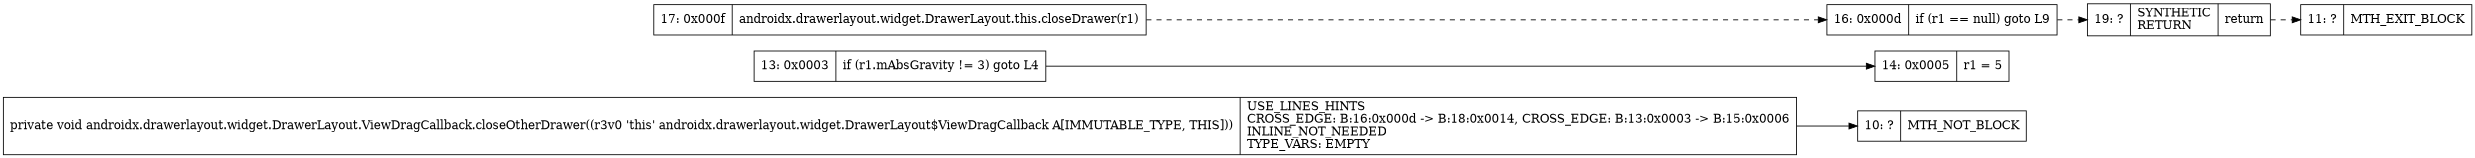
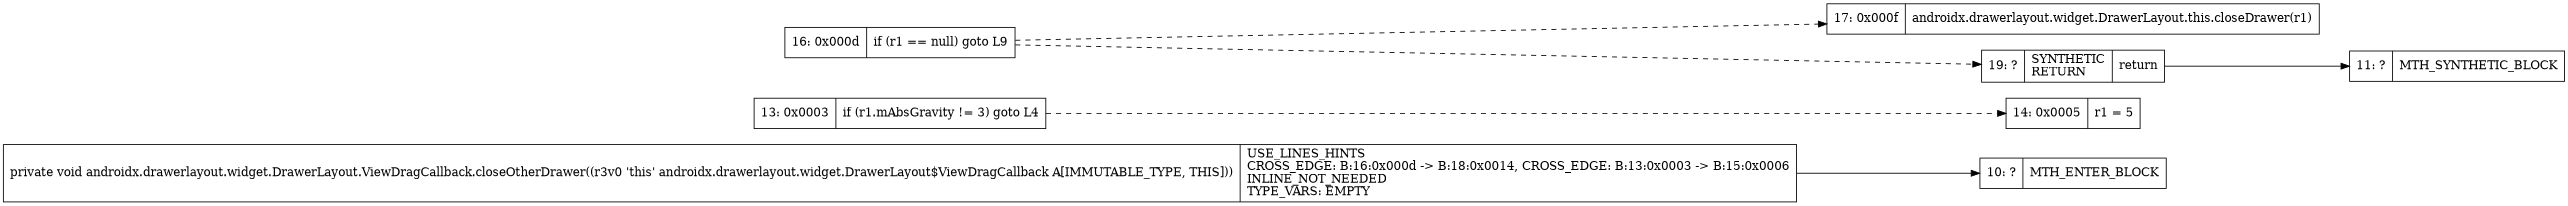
node "11: ?": text "MTH_EXIT_BLOCK" -> "MTH_SYNTHETIC_BLOCK"
edge "17: 0x000f" -> "16: 0x000d": reversed
edge "19: ?" -> "11: ?": style dashed -> solid
edge "13: 0x0003" -> "14: 0x0005": style solid -> dashed
node "10: ?": text "MTH_NOT_BLOCK" -> "MTH_ENTER_BLOCK"
